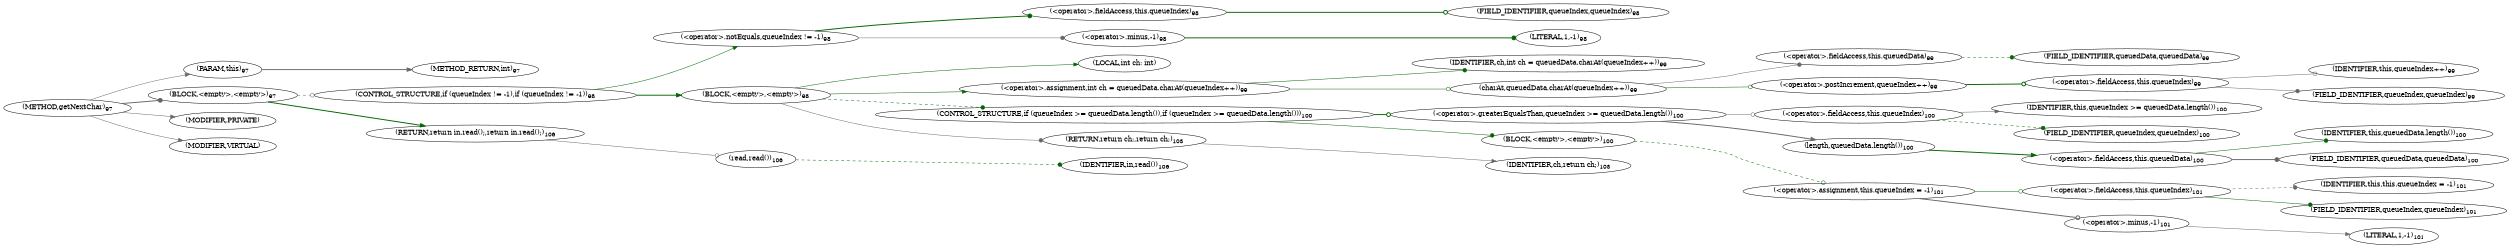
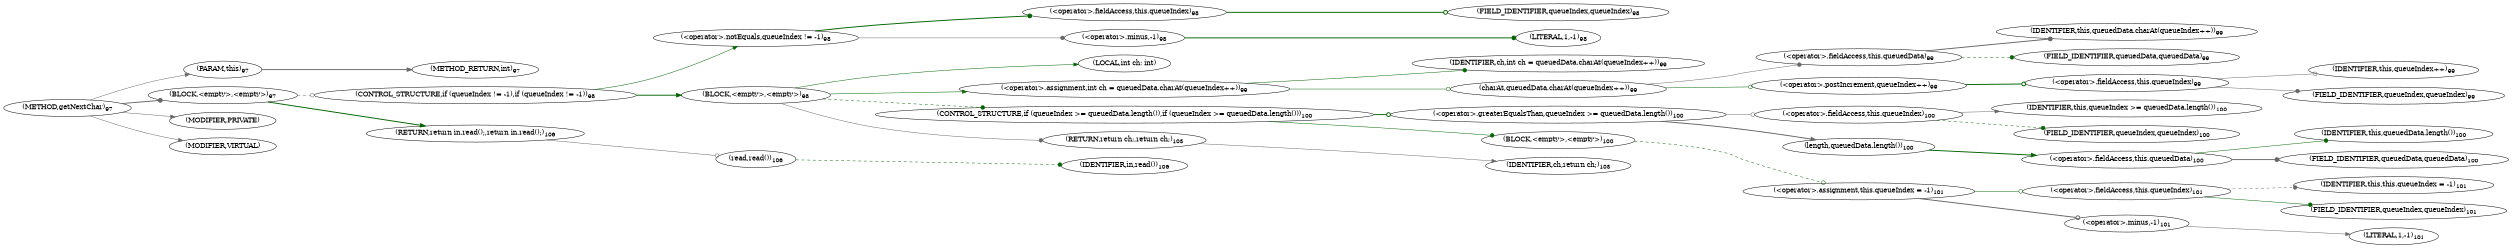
node "(IDENTIFIER,this,queuedData.charAt(queueIndex++))": added
